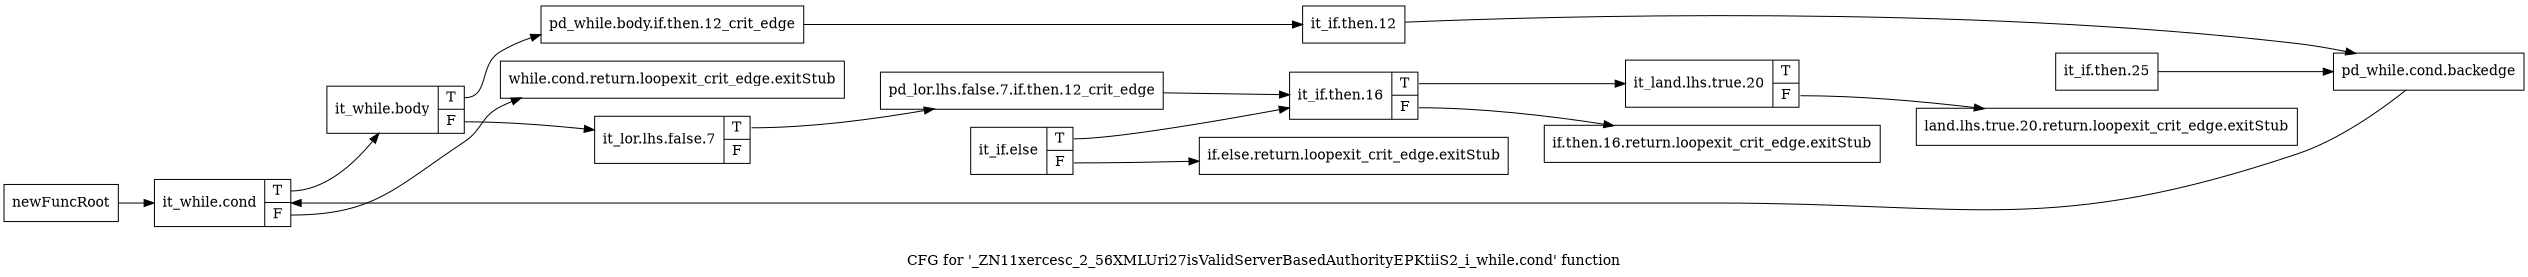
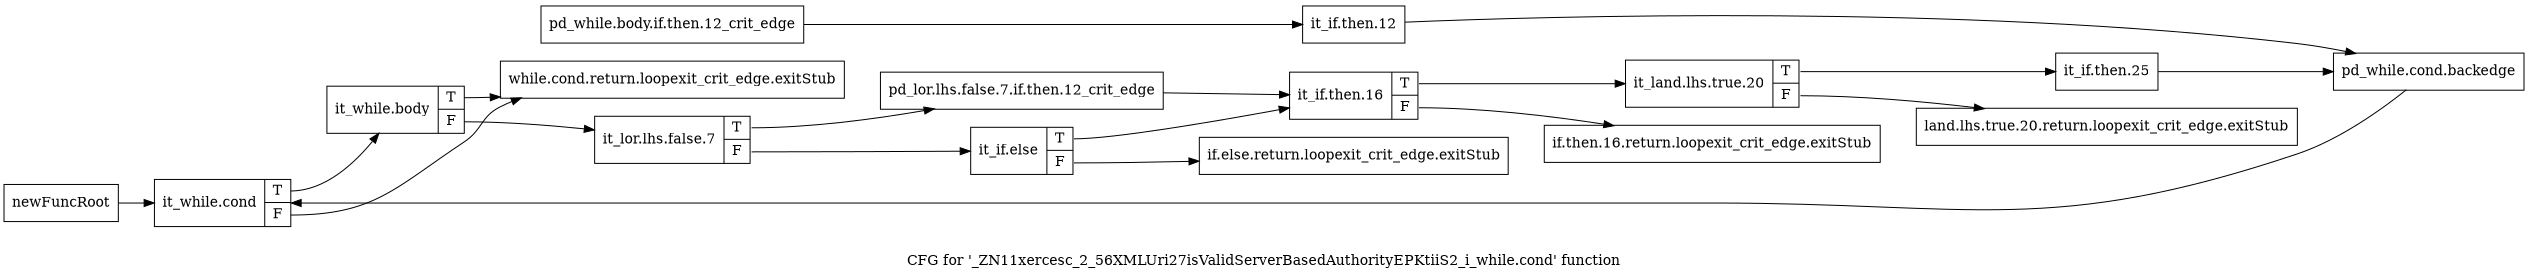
edge "it_while.body" -> "pd_while.body.if.then.12_crit_edge": now "it_while.body" -> "while.cond.return.loopexit_crit_edge.exitStub"
edge "it_land.lhs.true.20" -> "it_if.then.25": added
edge "it_lor.lhs.false.7" -> "it_if.else": added
